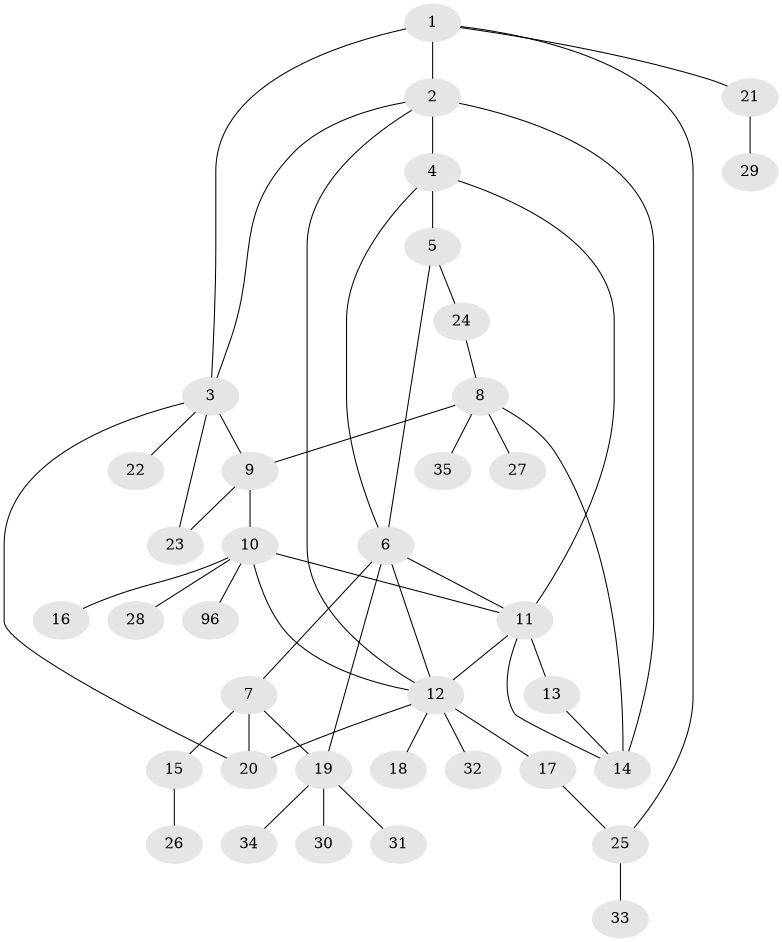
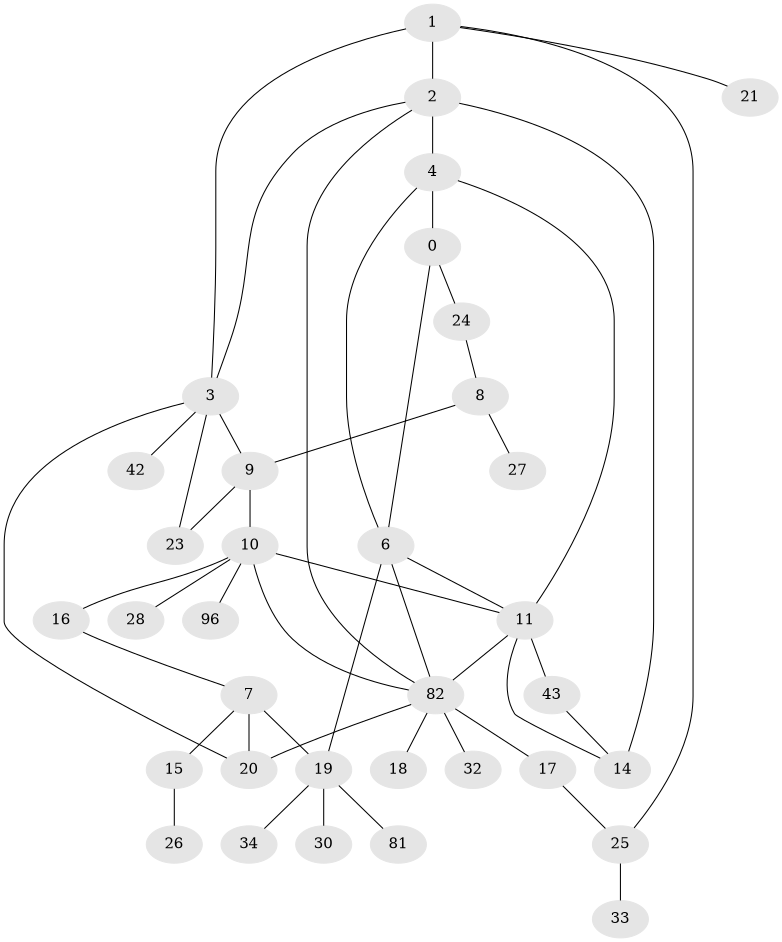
node "29": removed
node "5": label "5" -> "0"
node "22": label "22" -> "42"
node "35": removed
edge "8" -- "14": removed
edge "6" -- "7": now "16" -- "7"
node "12": label "12" -> "82"
node "13": label "13" -> "43"
node "31": label "31" -> "81"
